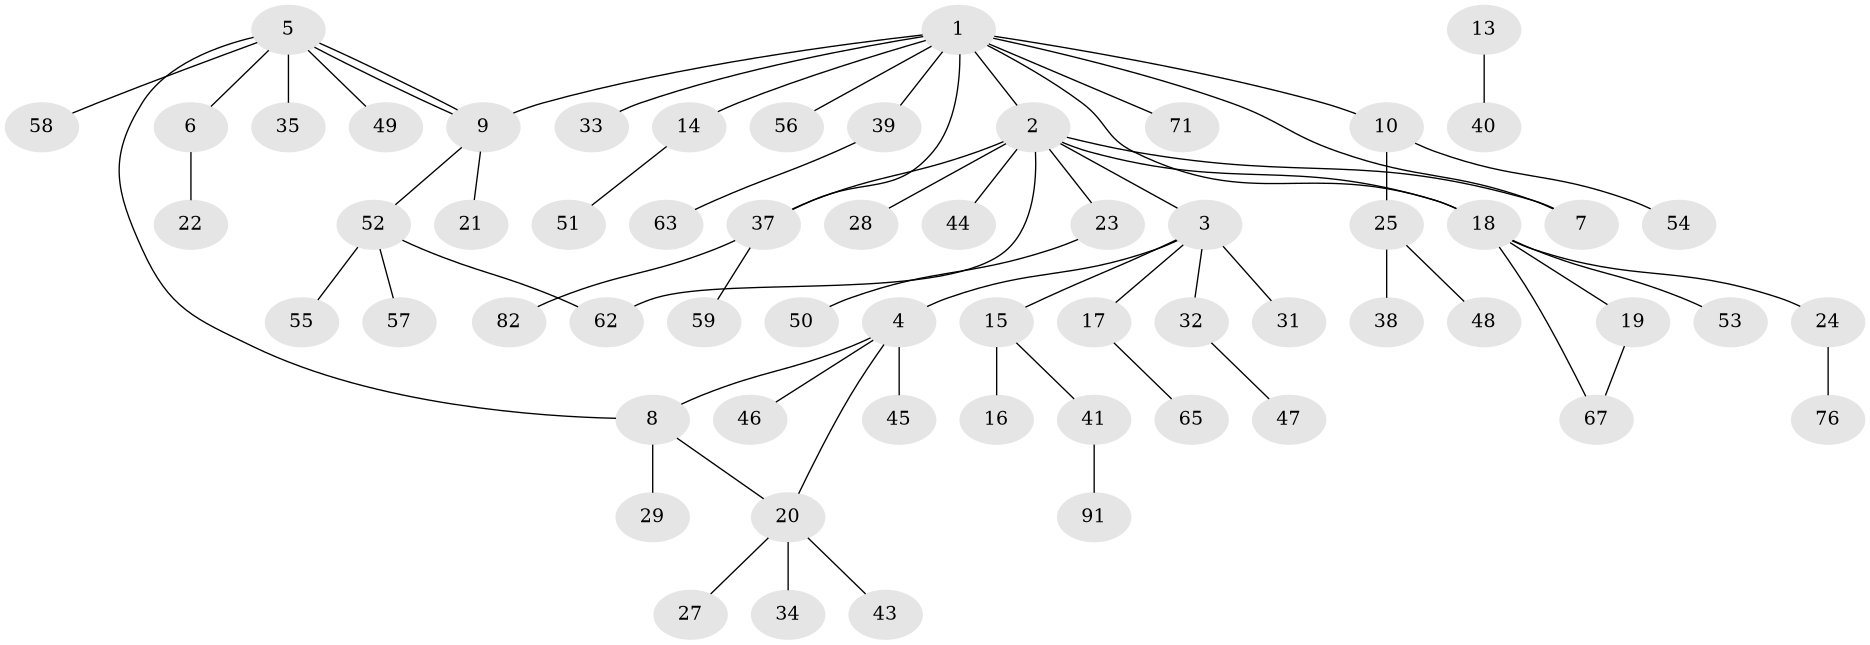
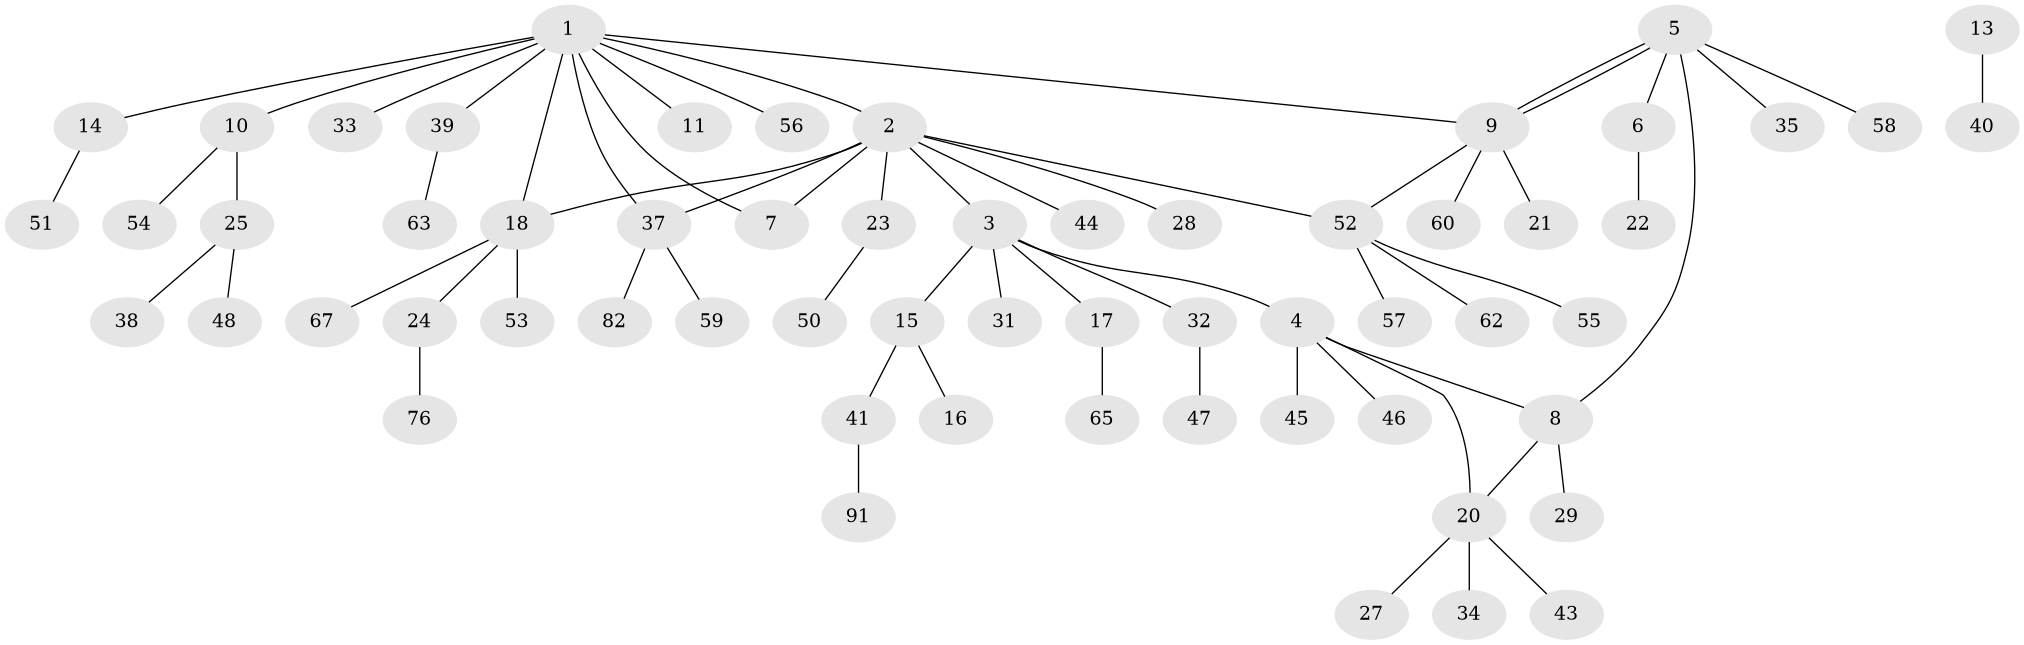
node "49": removed
node "71": label "71" -> "11"
node "60": added
edge "2" -- "62": now "2" -- "52"
node "19": removed
